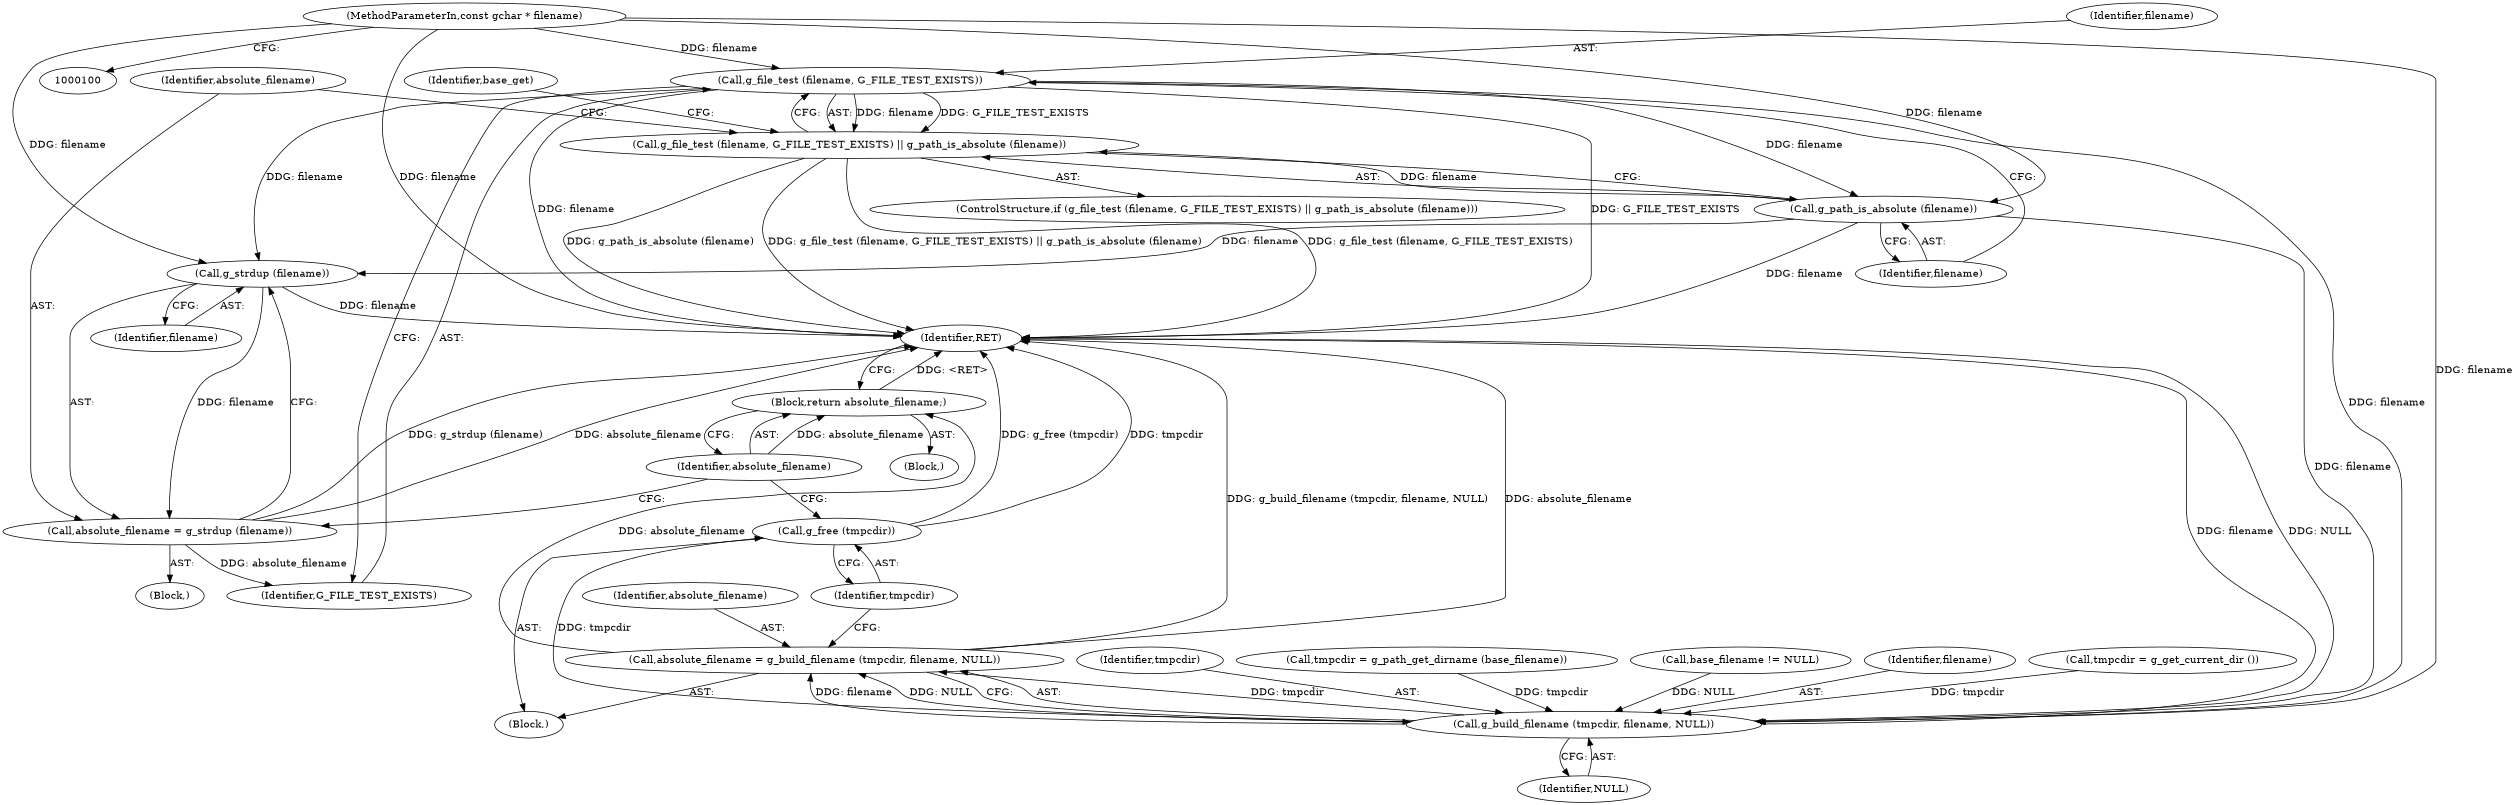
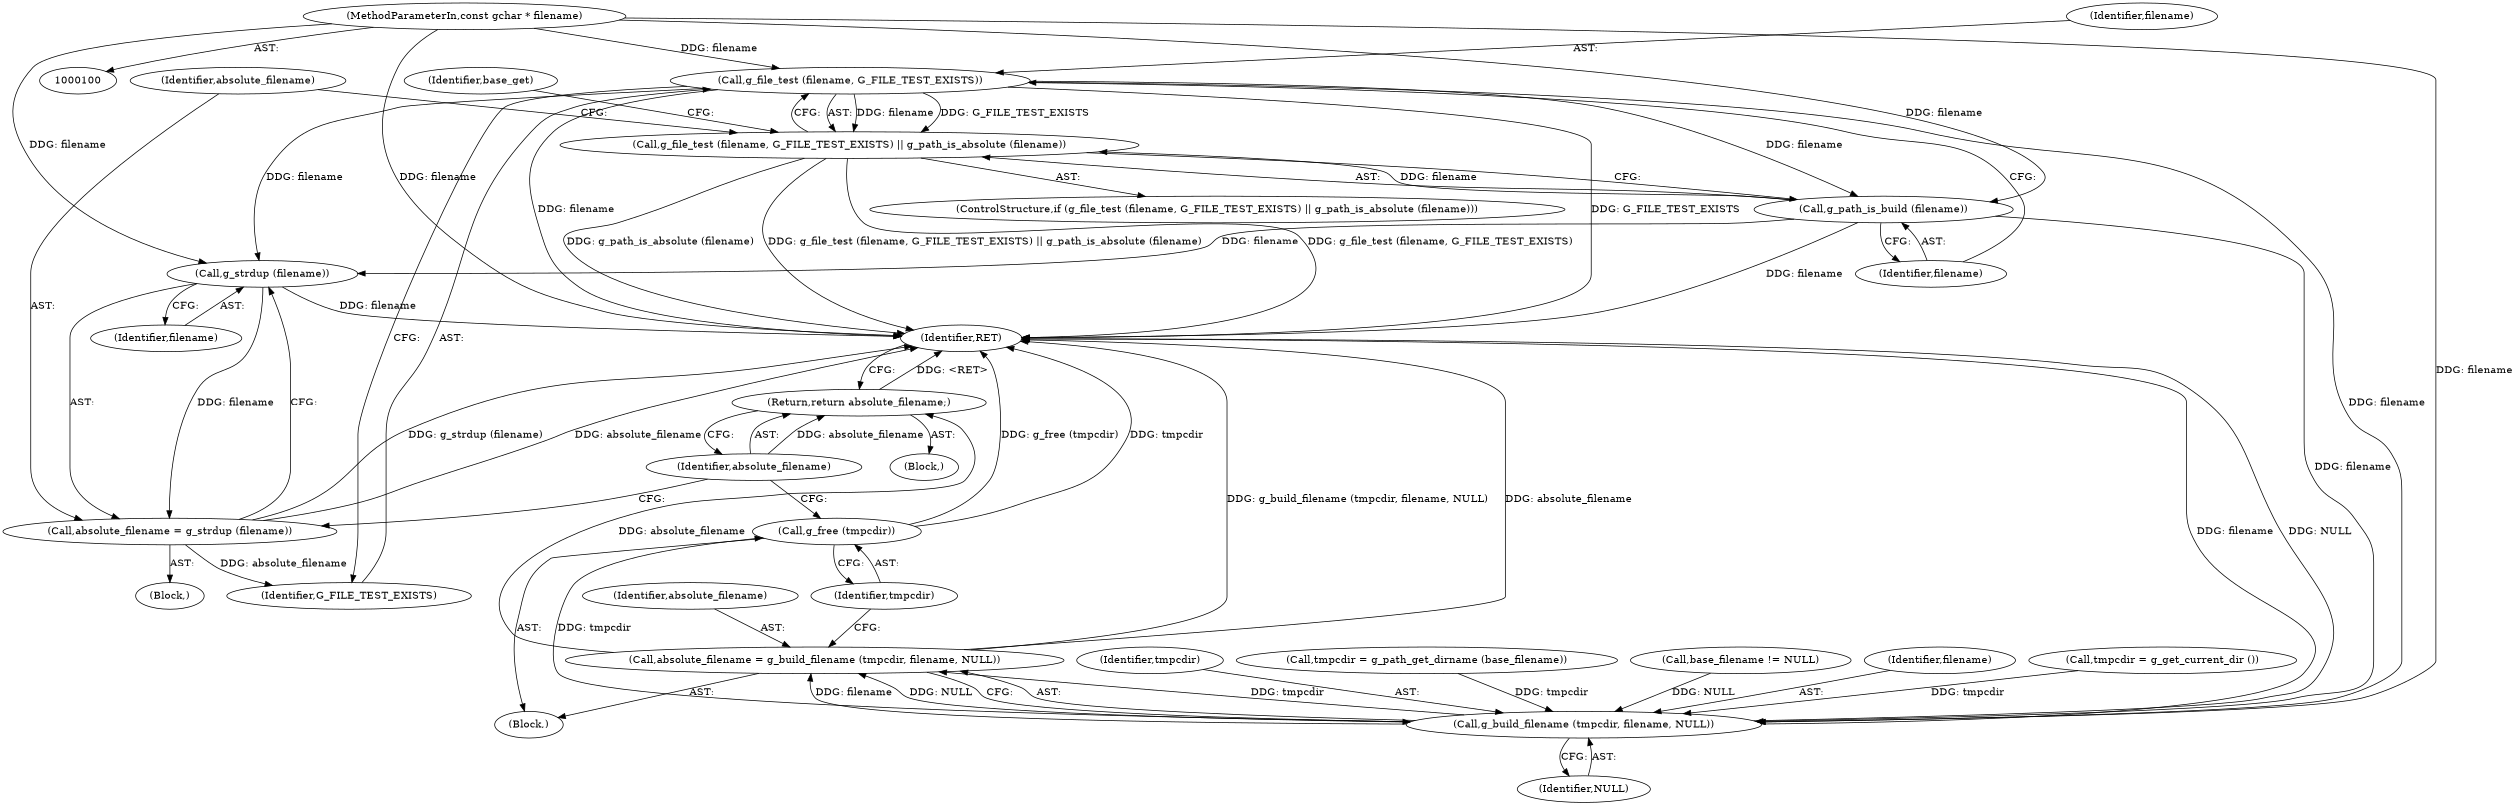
edge "(MethodParameterIn,const gchar * filename)" -> "1000100": label "CFG: " -> "AST: "
node "(Call,g_path_is_absolute (filename))": label "(Call,g_path_is_absolute (filename))" -> "(Call,g_path_is_build (filename))"
node "(Block,return absolute_filename;)": label "(Block,return absolute_filename;)" -> "(Return,return absolute_filename;)"
